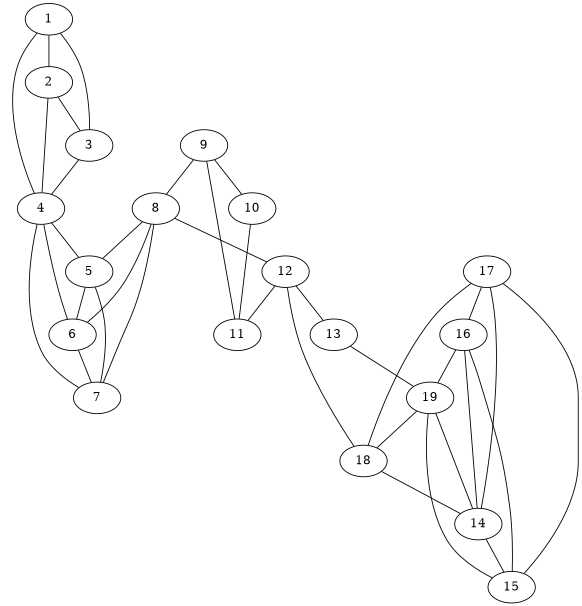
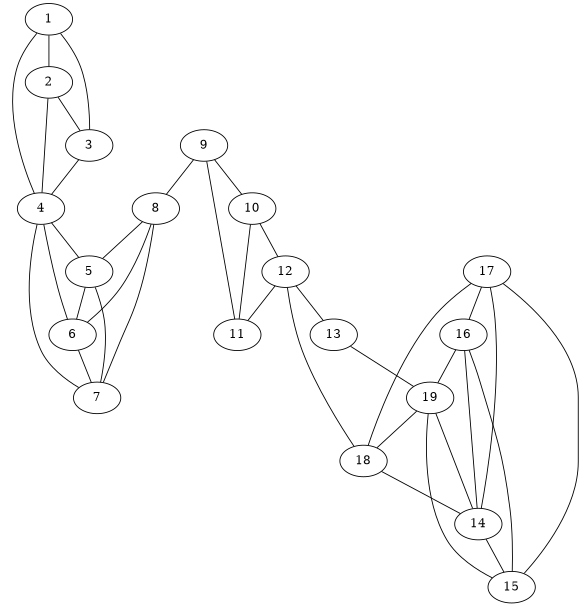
edge "8" -- "12": now "10" -- "12"
